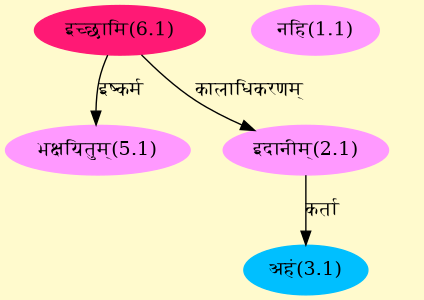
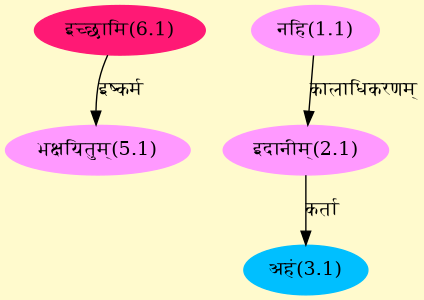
edge "इच्छामि(6.1)" -> "इदानीम्(2.1)": now "नहि(1.1)" -> "इदानीम्(2.1)"
